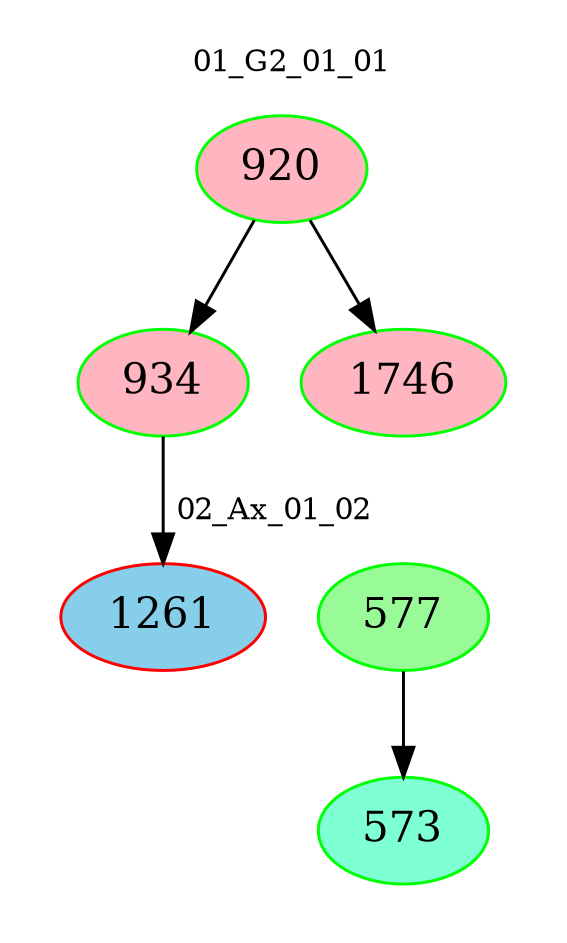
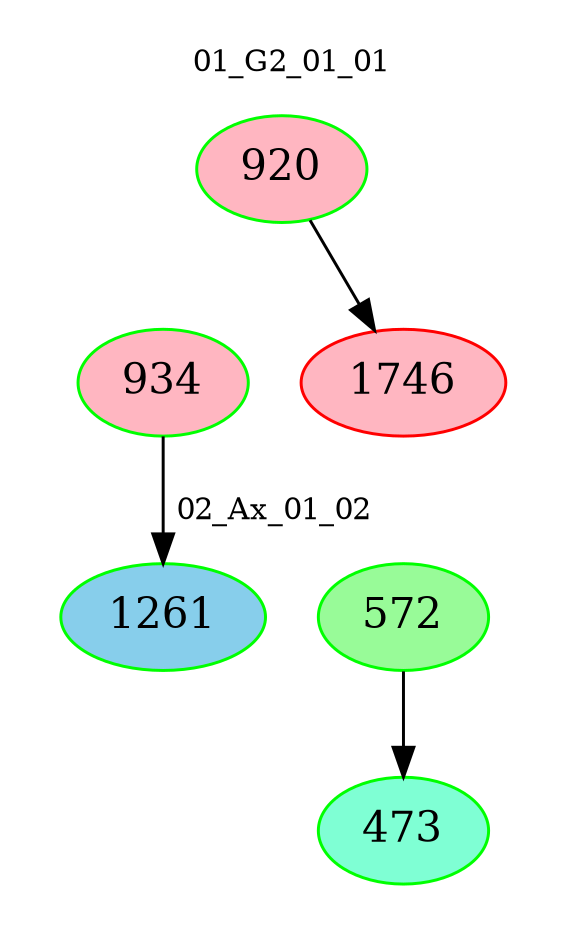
edge "920" -> "934": removed
node "1746": color green -> red
node "1261": color red -> green
node "577": label "577" -> "572"
node "573": label "573" -> "473"
